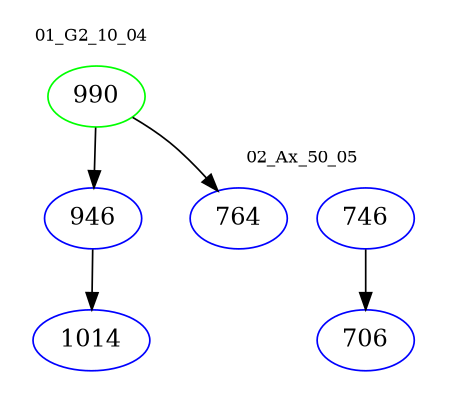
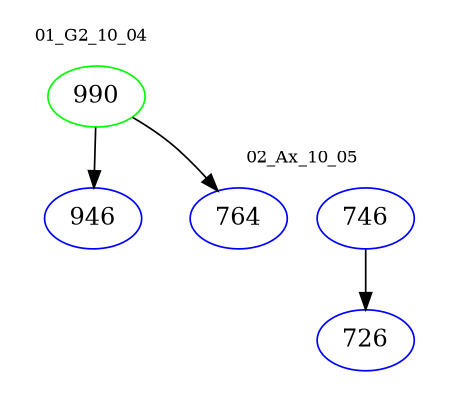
cluster "02_Ax_50_05": label "02_Ax_50_05" -> "02_Ax_10_05"
node "1014": removed
node "706": label "706" -> "726"
